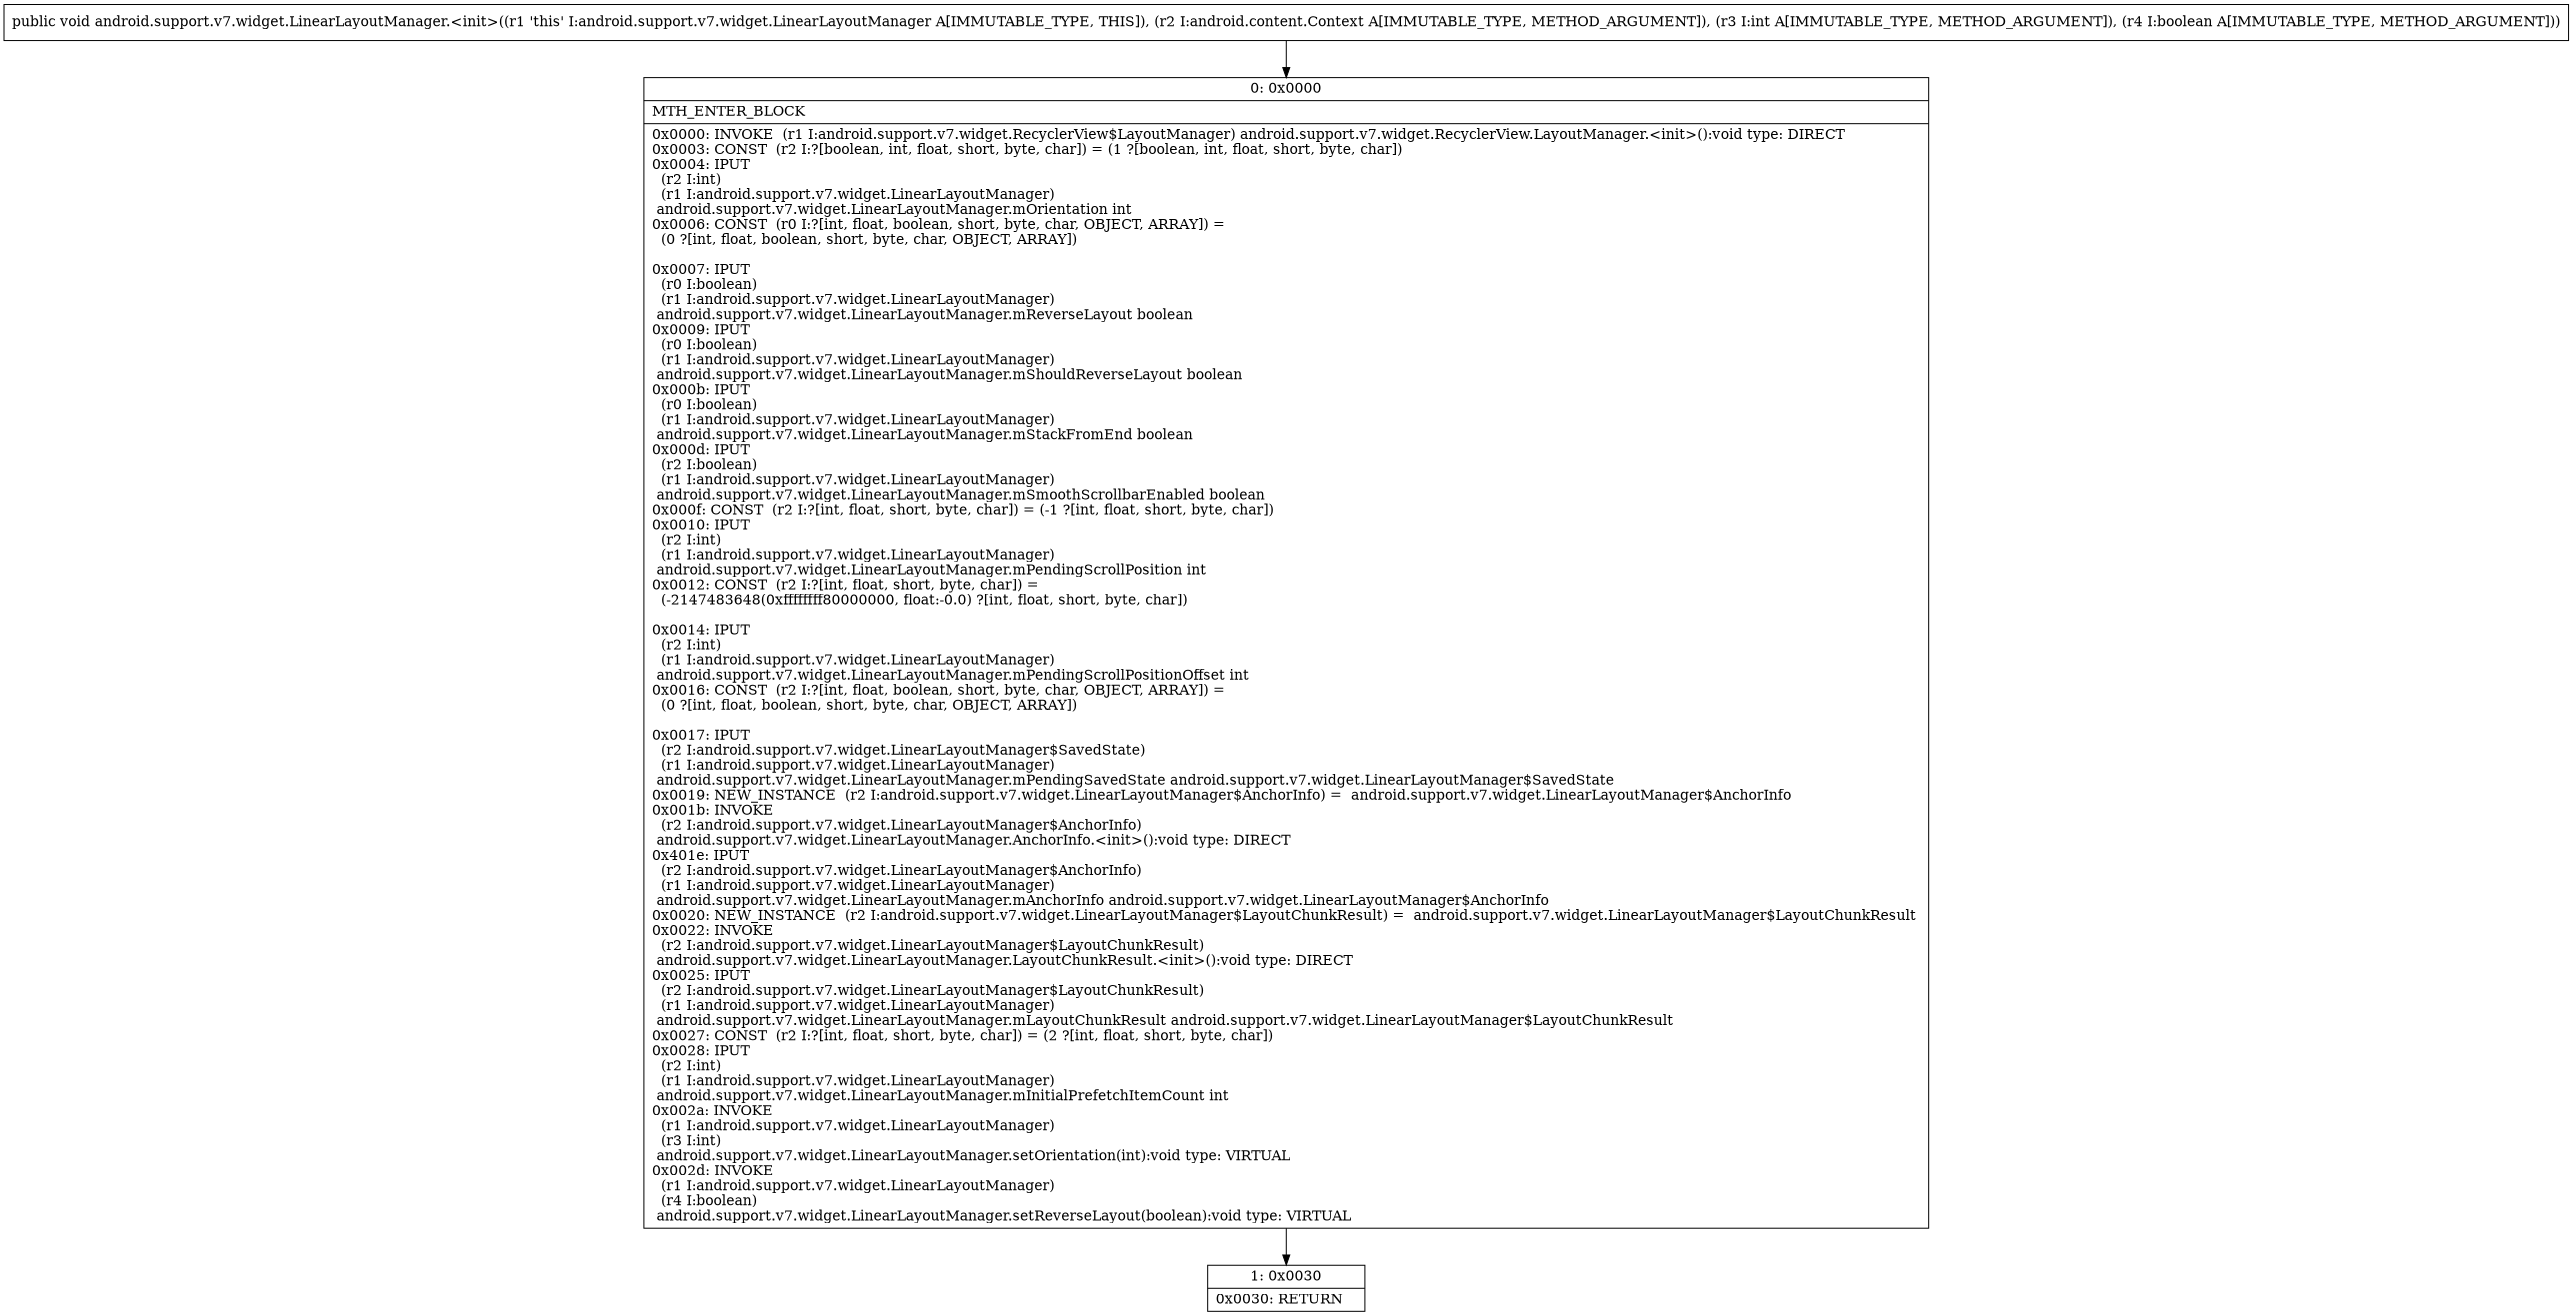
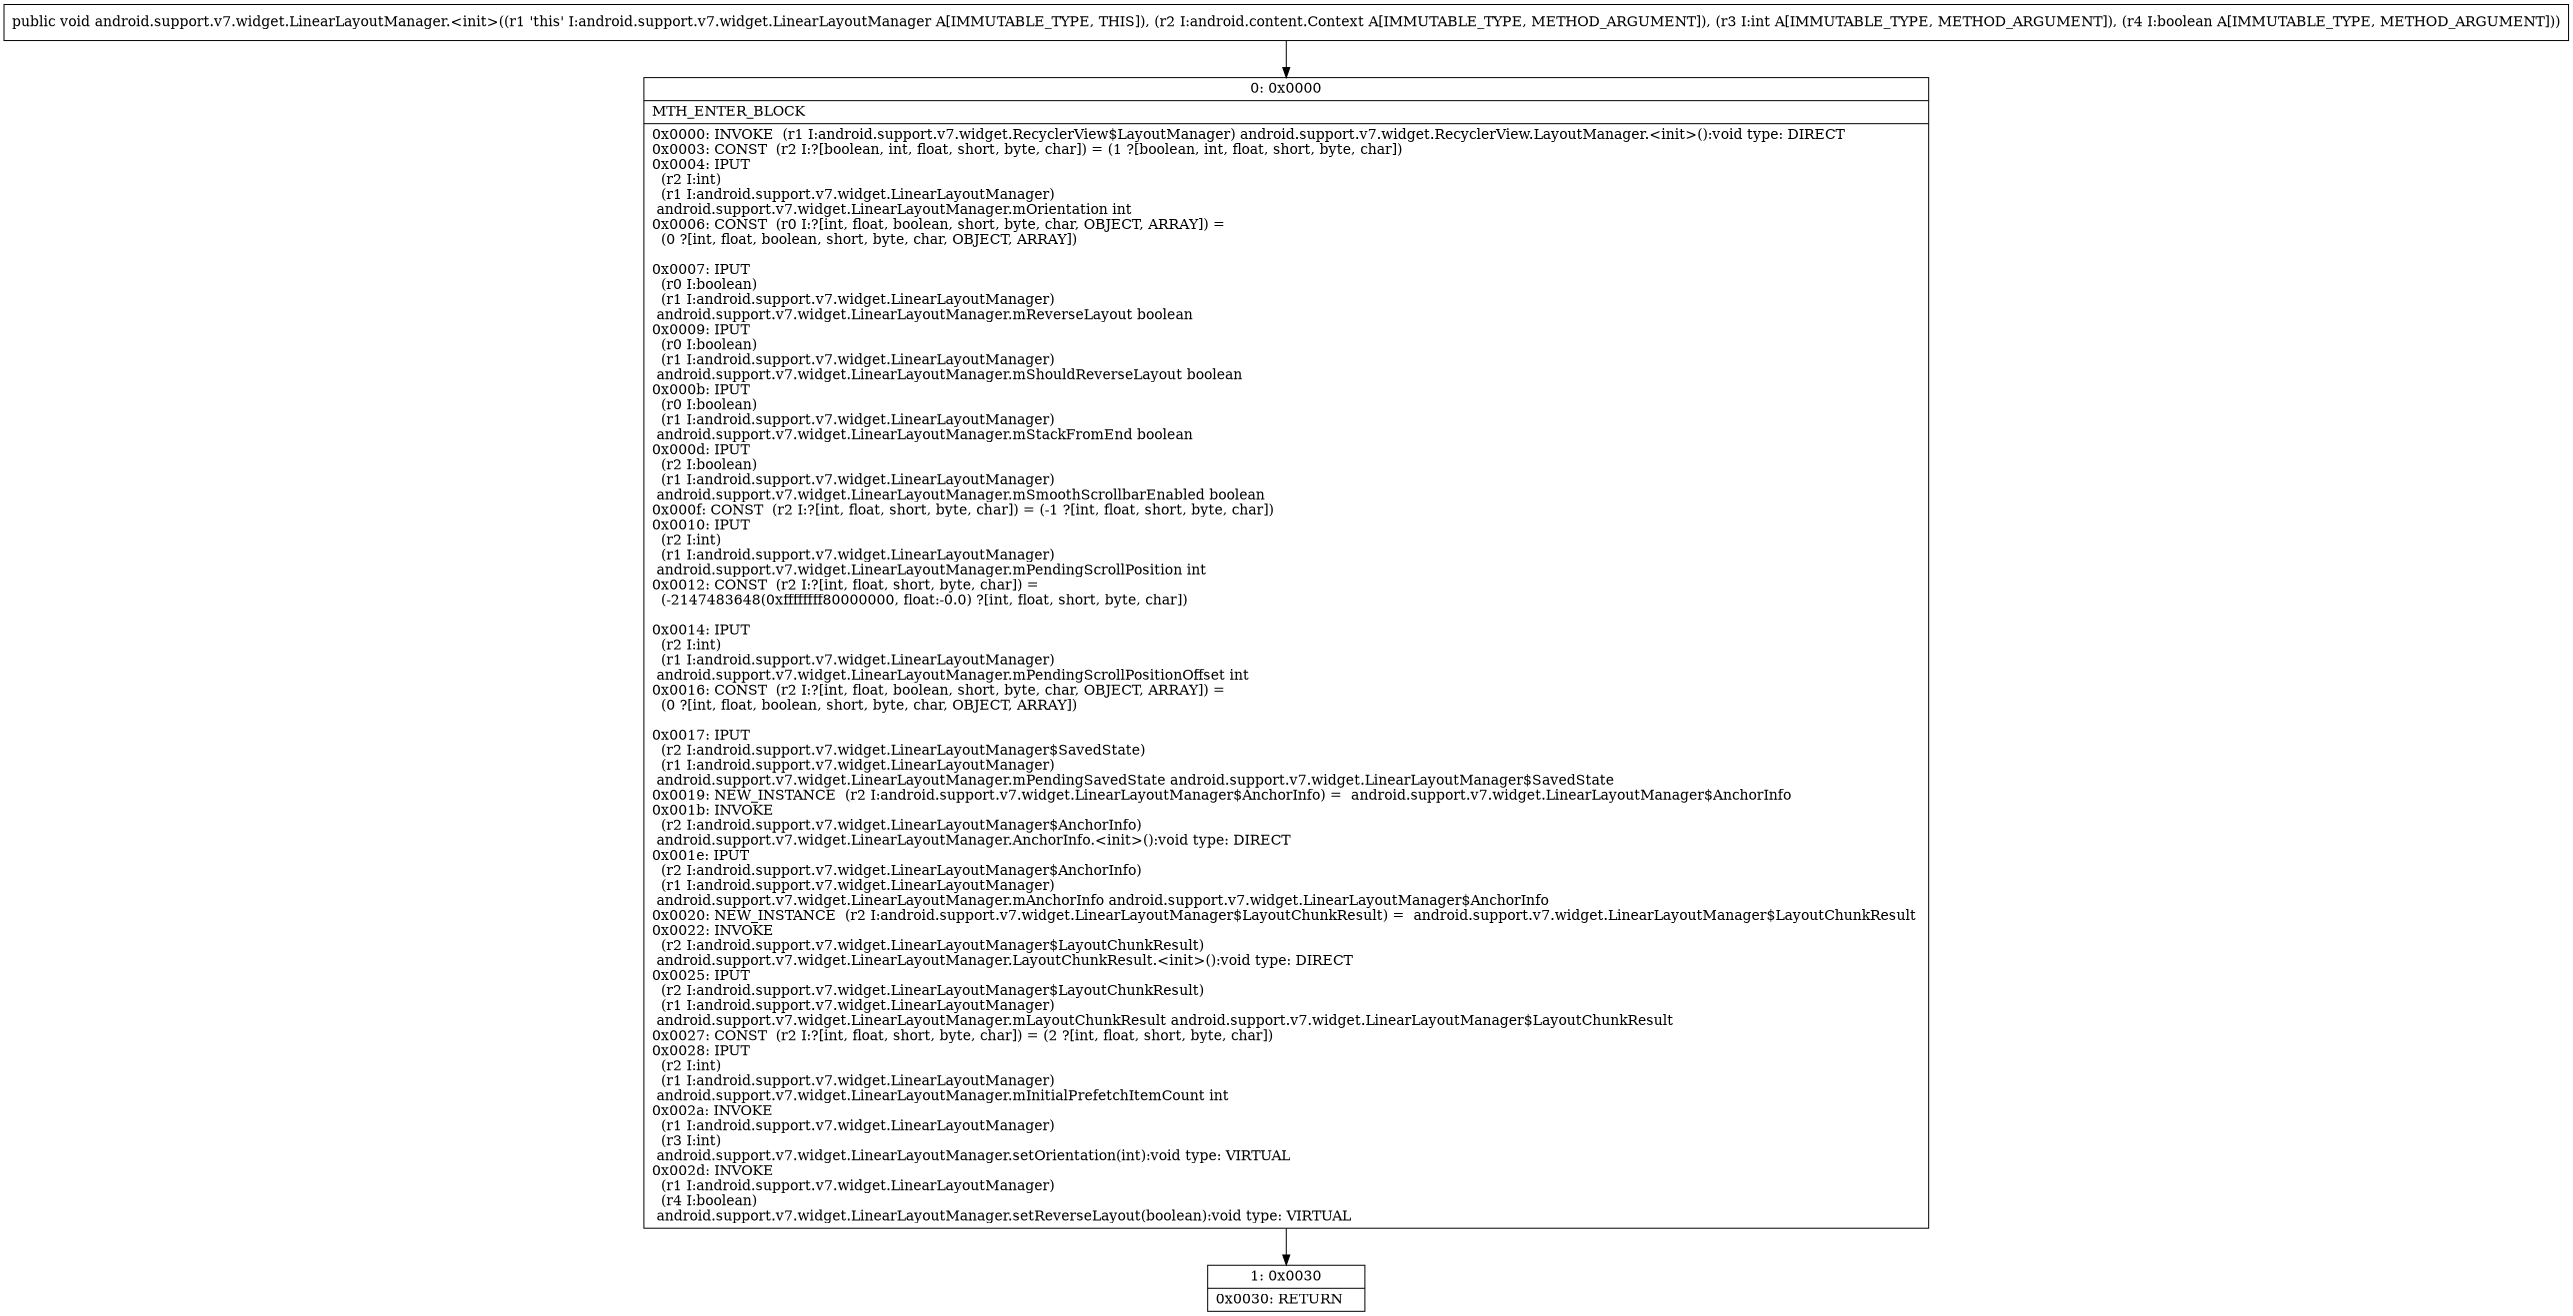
node "0: 0x0000": text "0x401e: IPUT" -> "0x001e: IPUT"
